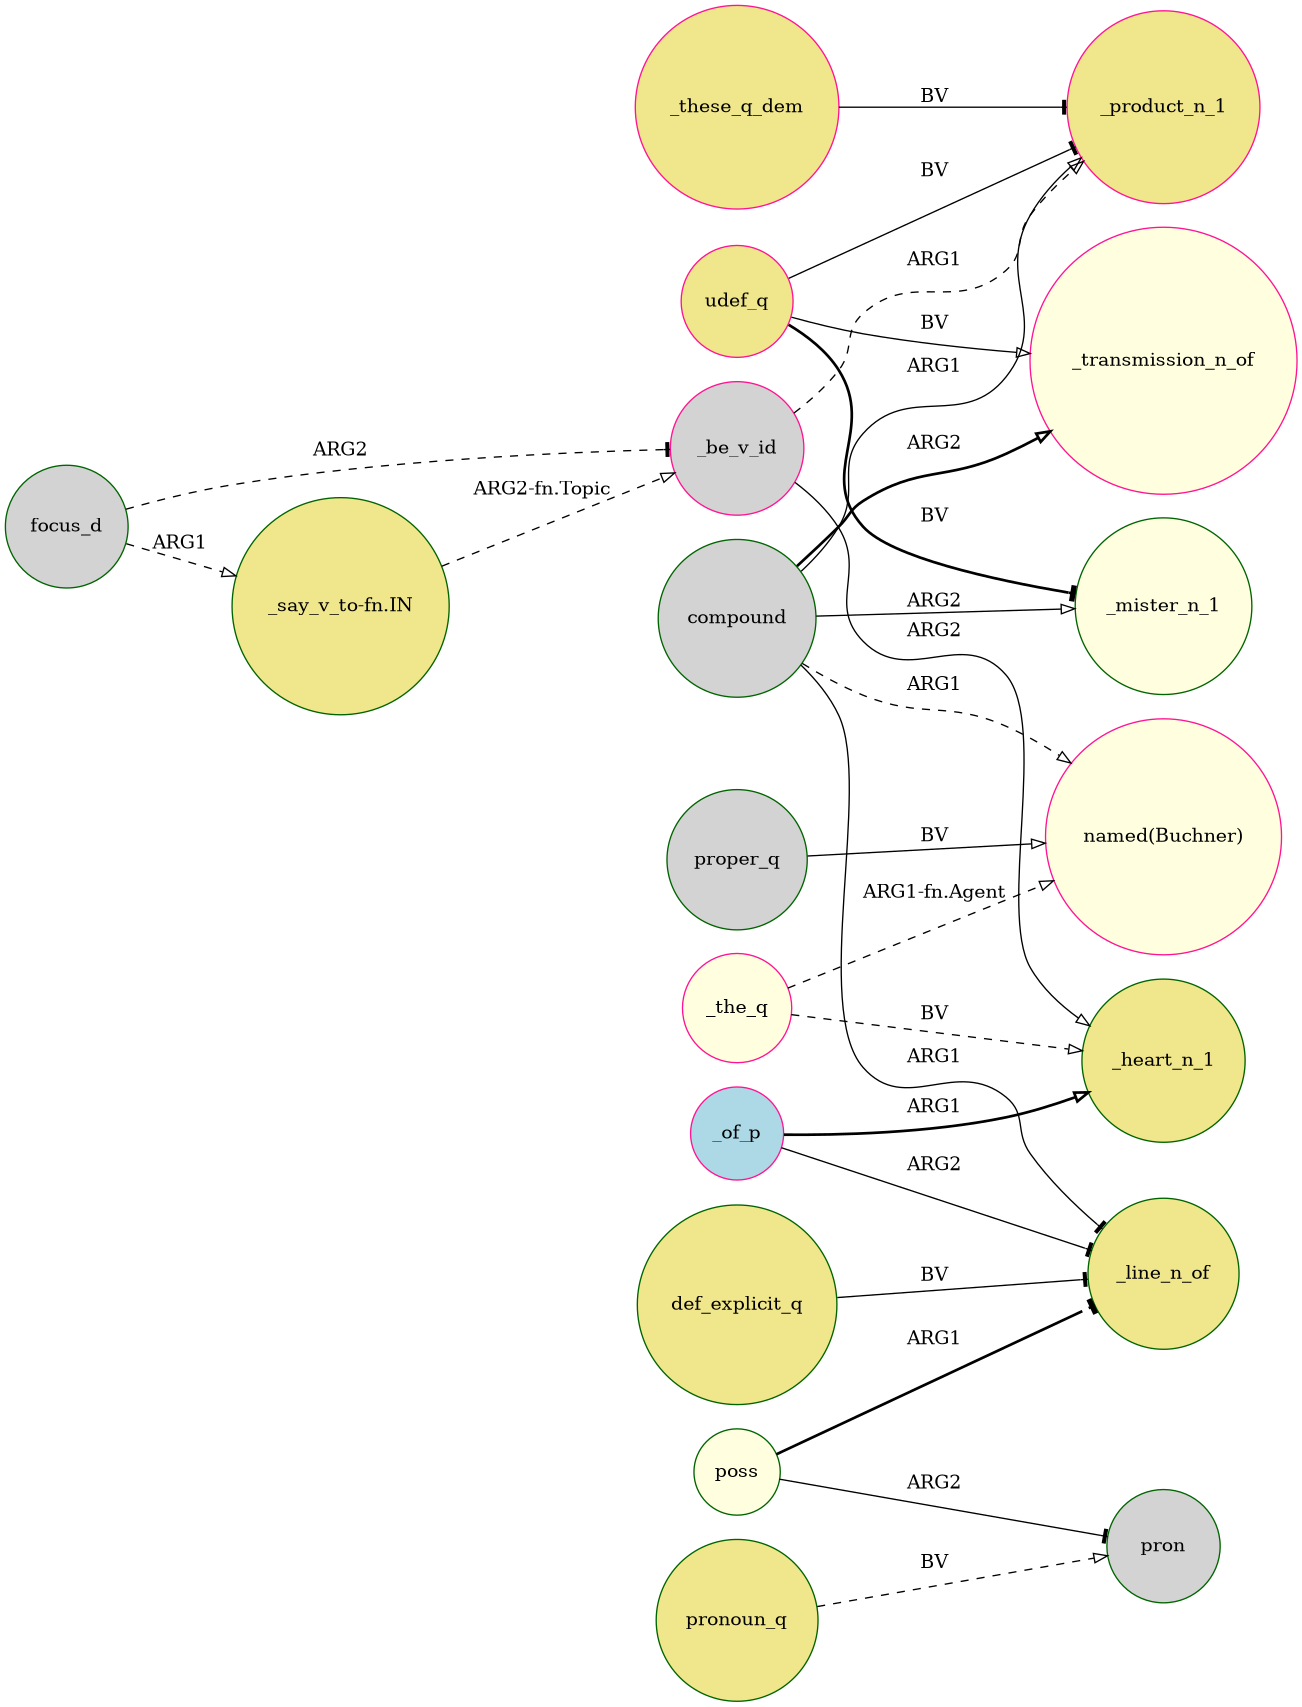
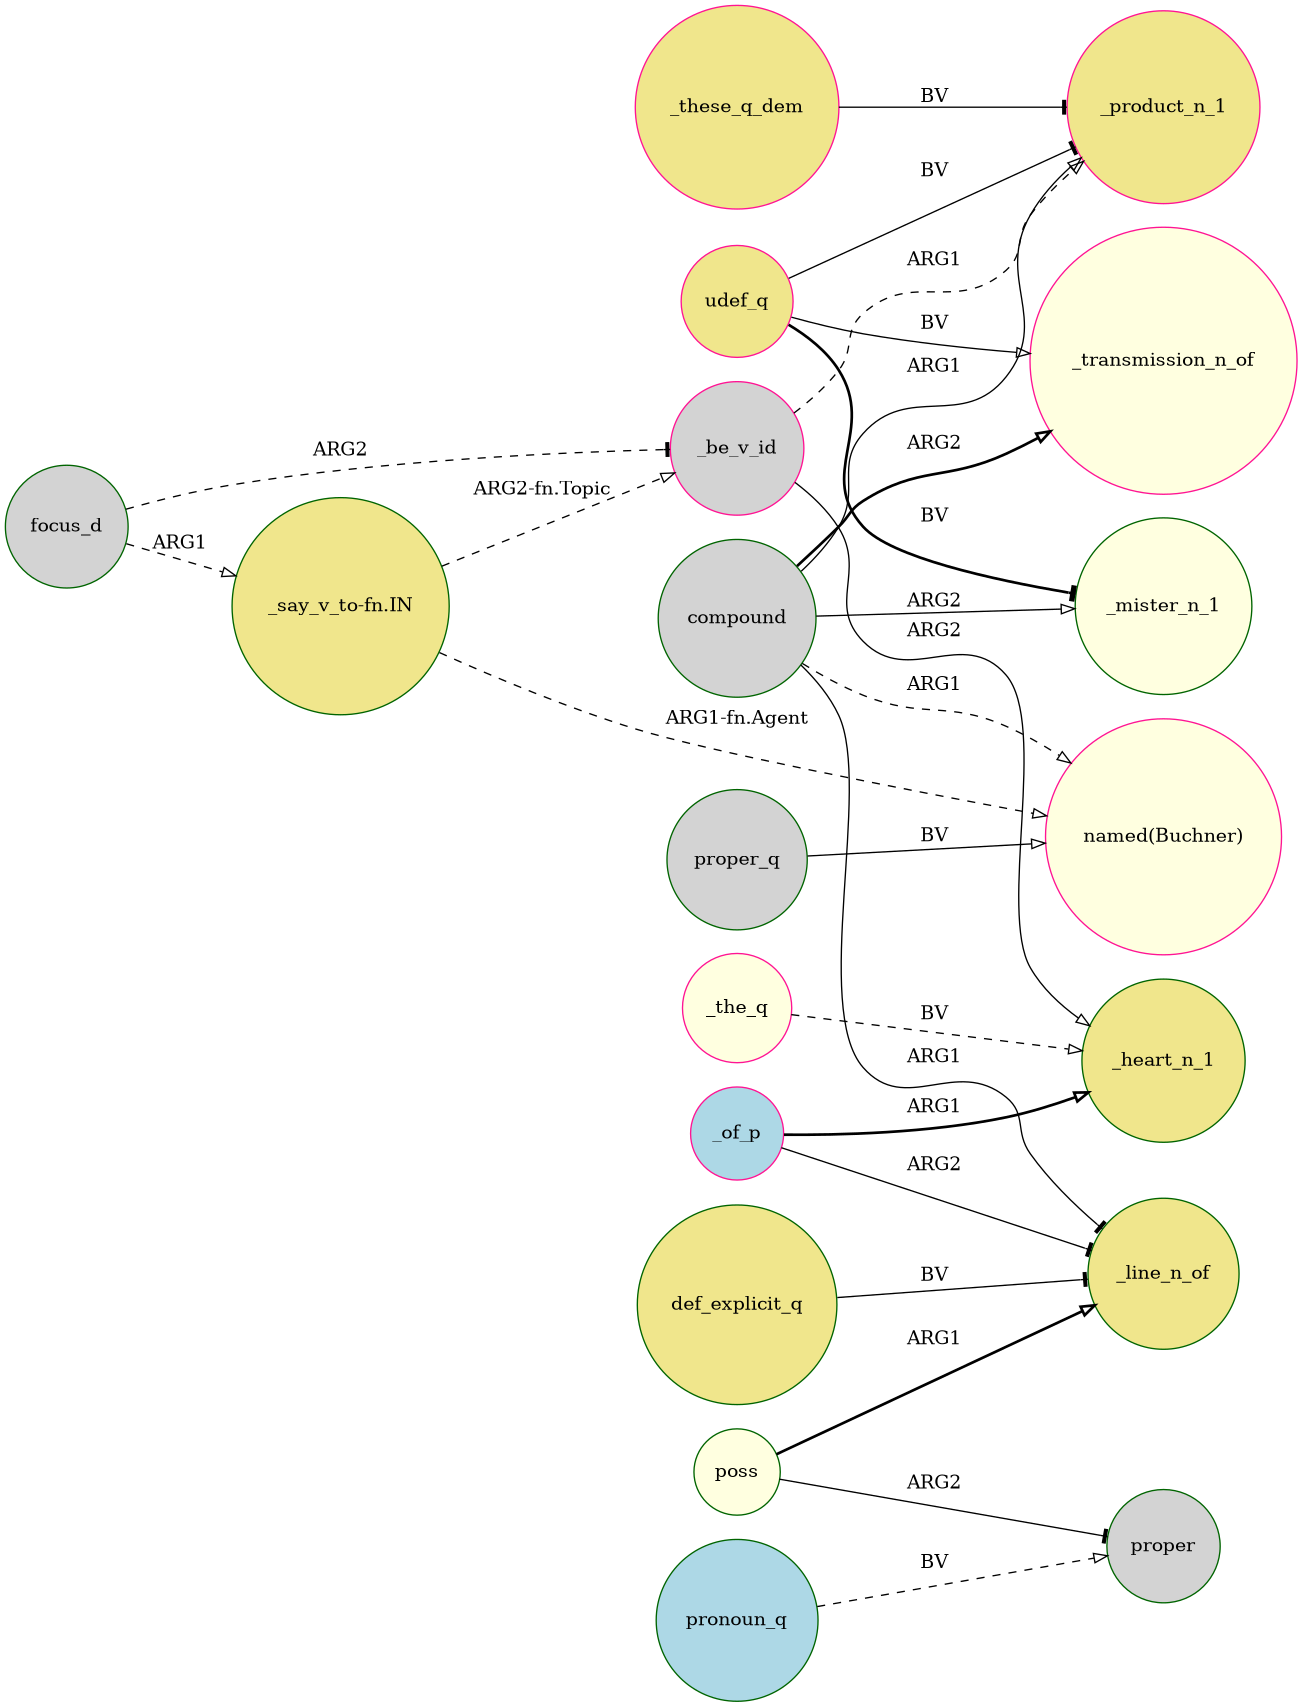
edge "_the_q" -> "named(Buchner)": now "_say_v_to-fn.IN" -> "named(Buchner)"
edge "poss" -> "_line_n_of": arrowhead tee -> onormal
node "pron": label "pron" -> "proper"
node "pronoun_q": fillcolor khaki -> lightblue
